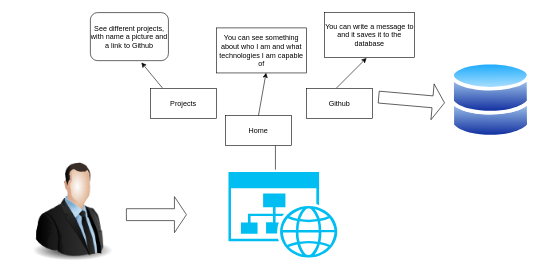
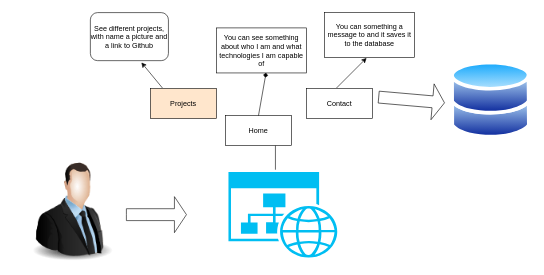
node "You can write a message to and it saves it to the database": label "You can write a message to and it saves it to the database" -> "You can something a message to and it saves it to the database"
edge "Home" -> "You can see something about who I am and what technologies I am capable of": arrowhead classic -> diamond
node "Projects": fillcolor #ffffff -> #ffe6cc
node "Github": label "Github" -> "Contact"
